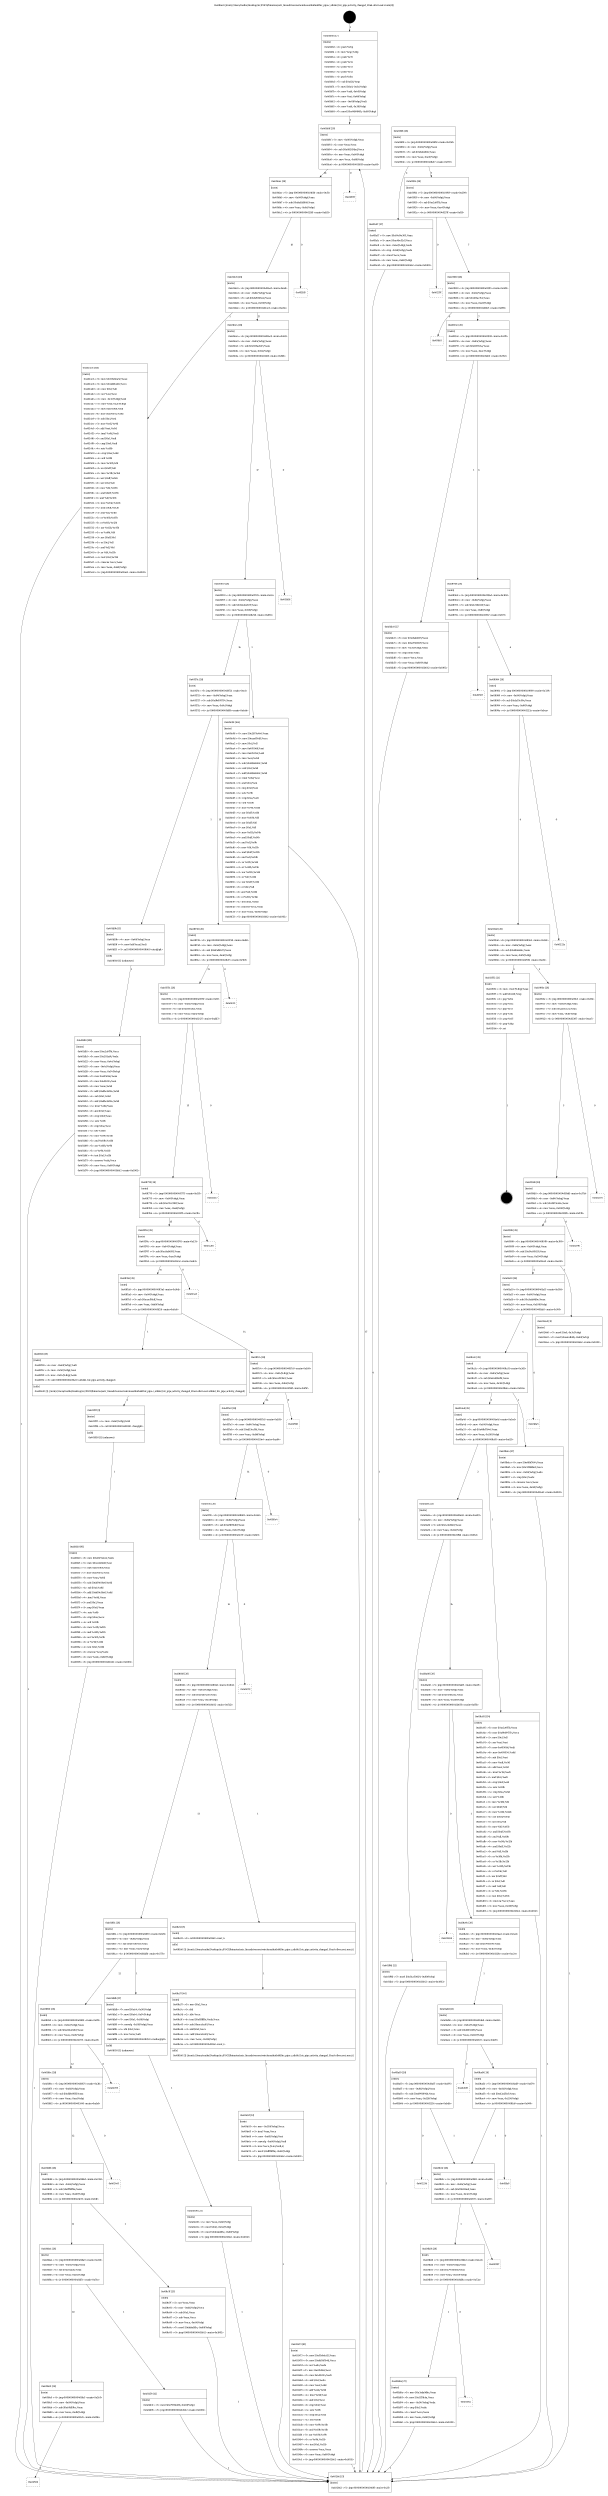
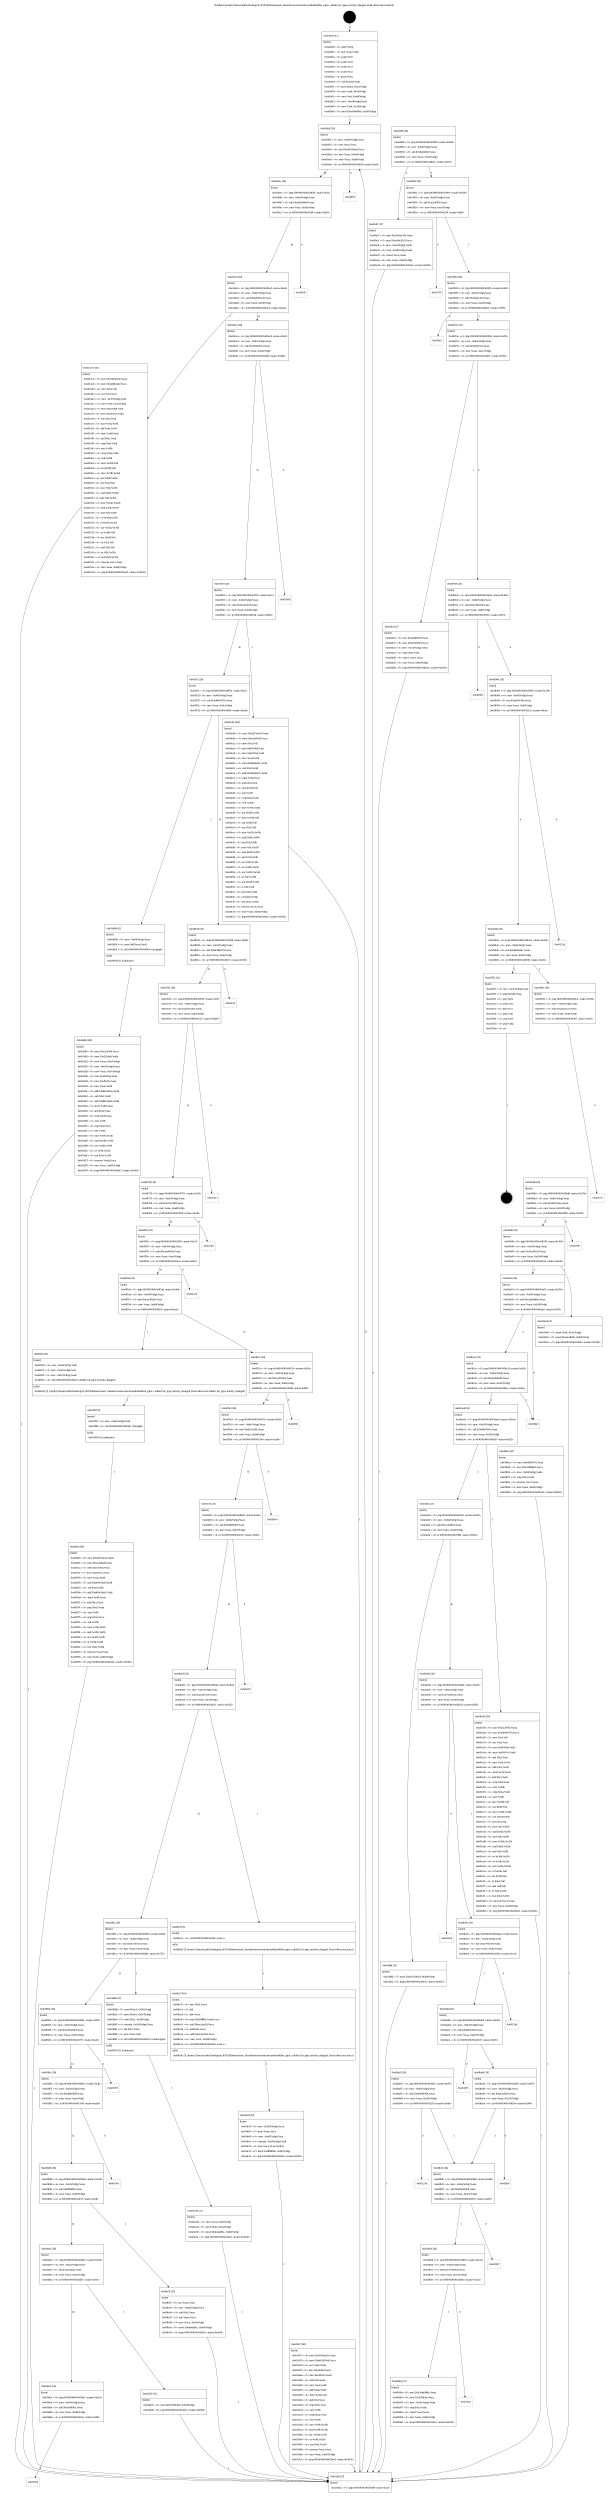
edge "0x4019bc [28]" -> "0x4019d8 [28]": removed, label "5"
edge "0x401a2c [28]" -> "0x401b6a [27]": now "0x401a2c [28]" -> "0x401da5"
node "0x40228e": added
edge "0x401d8a [27]" -> "0x402662 [5]": removed, label "1"
